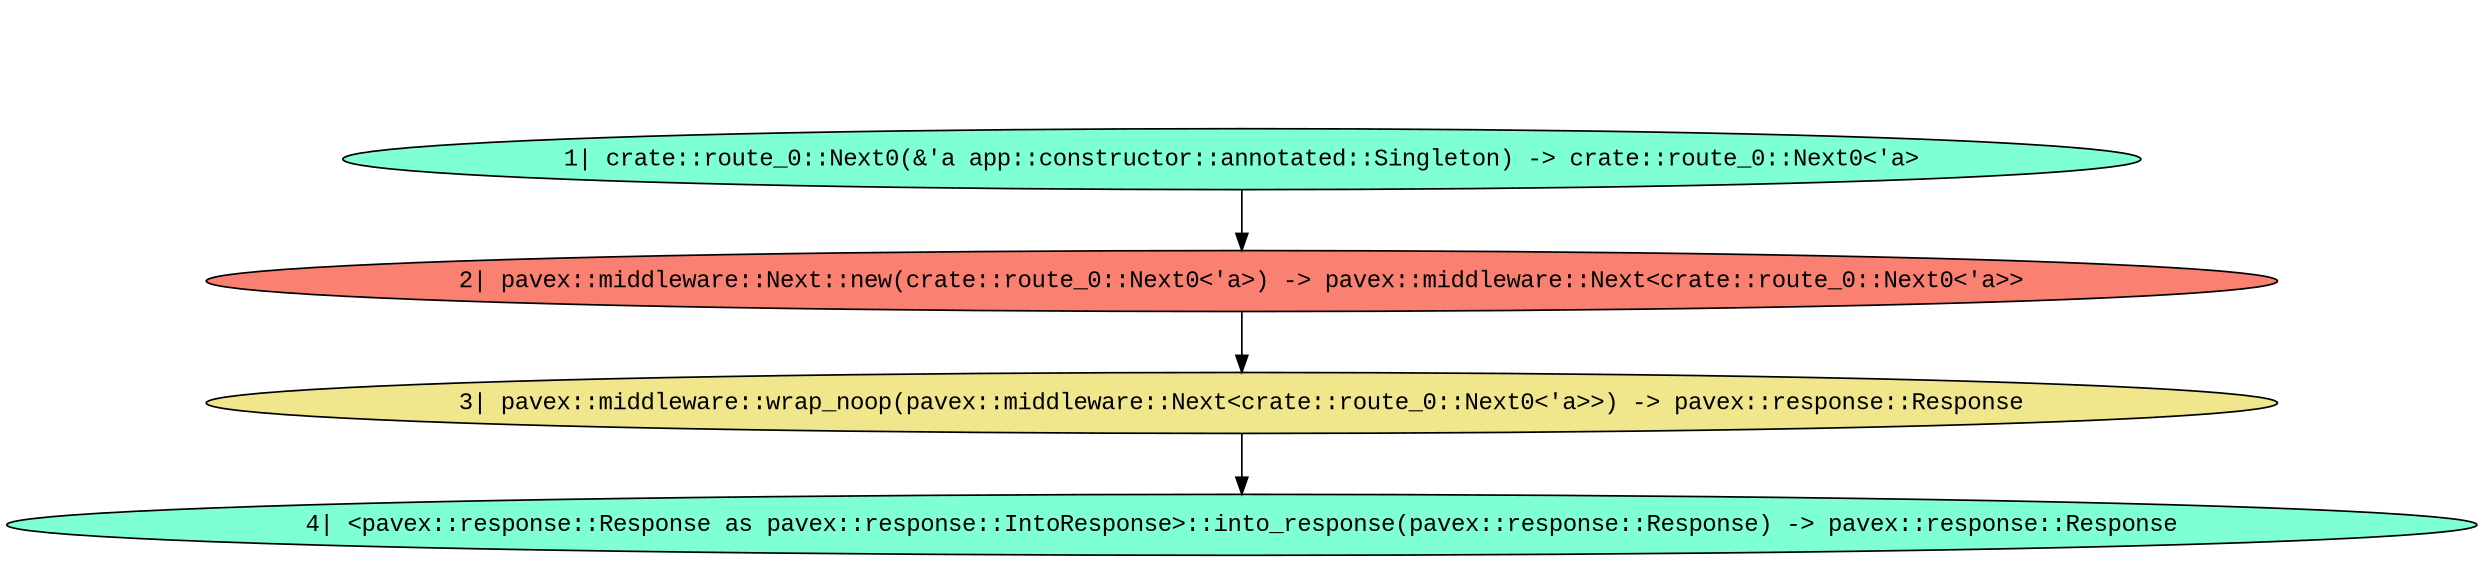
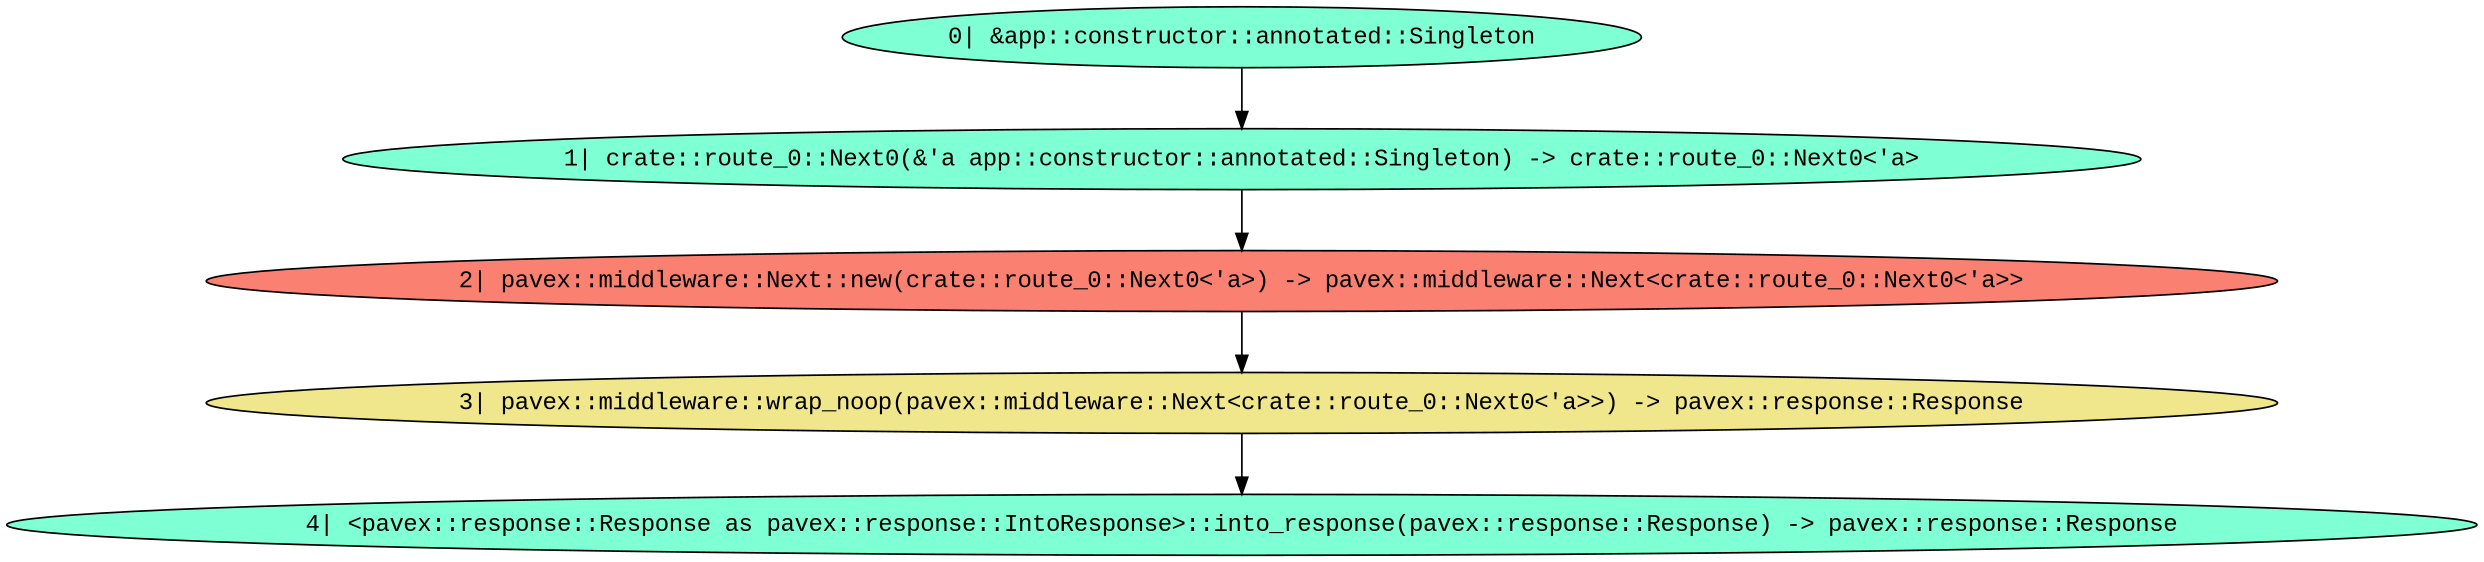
node "0| &app::constructor::annotated::Singleton": added
